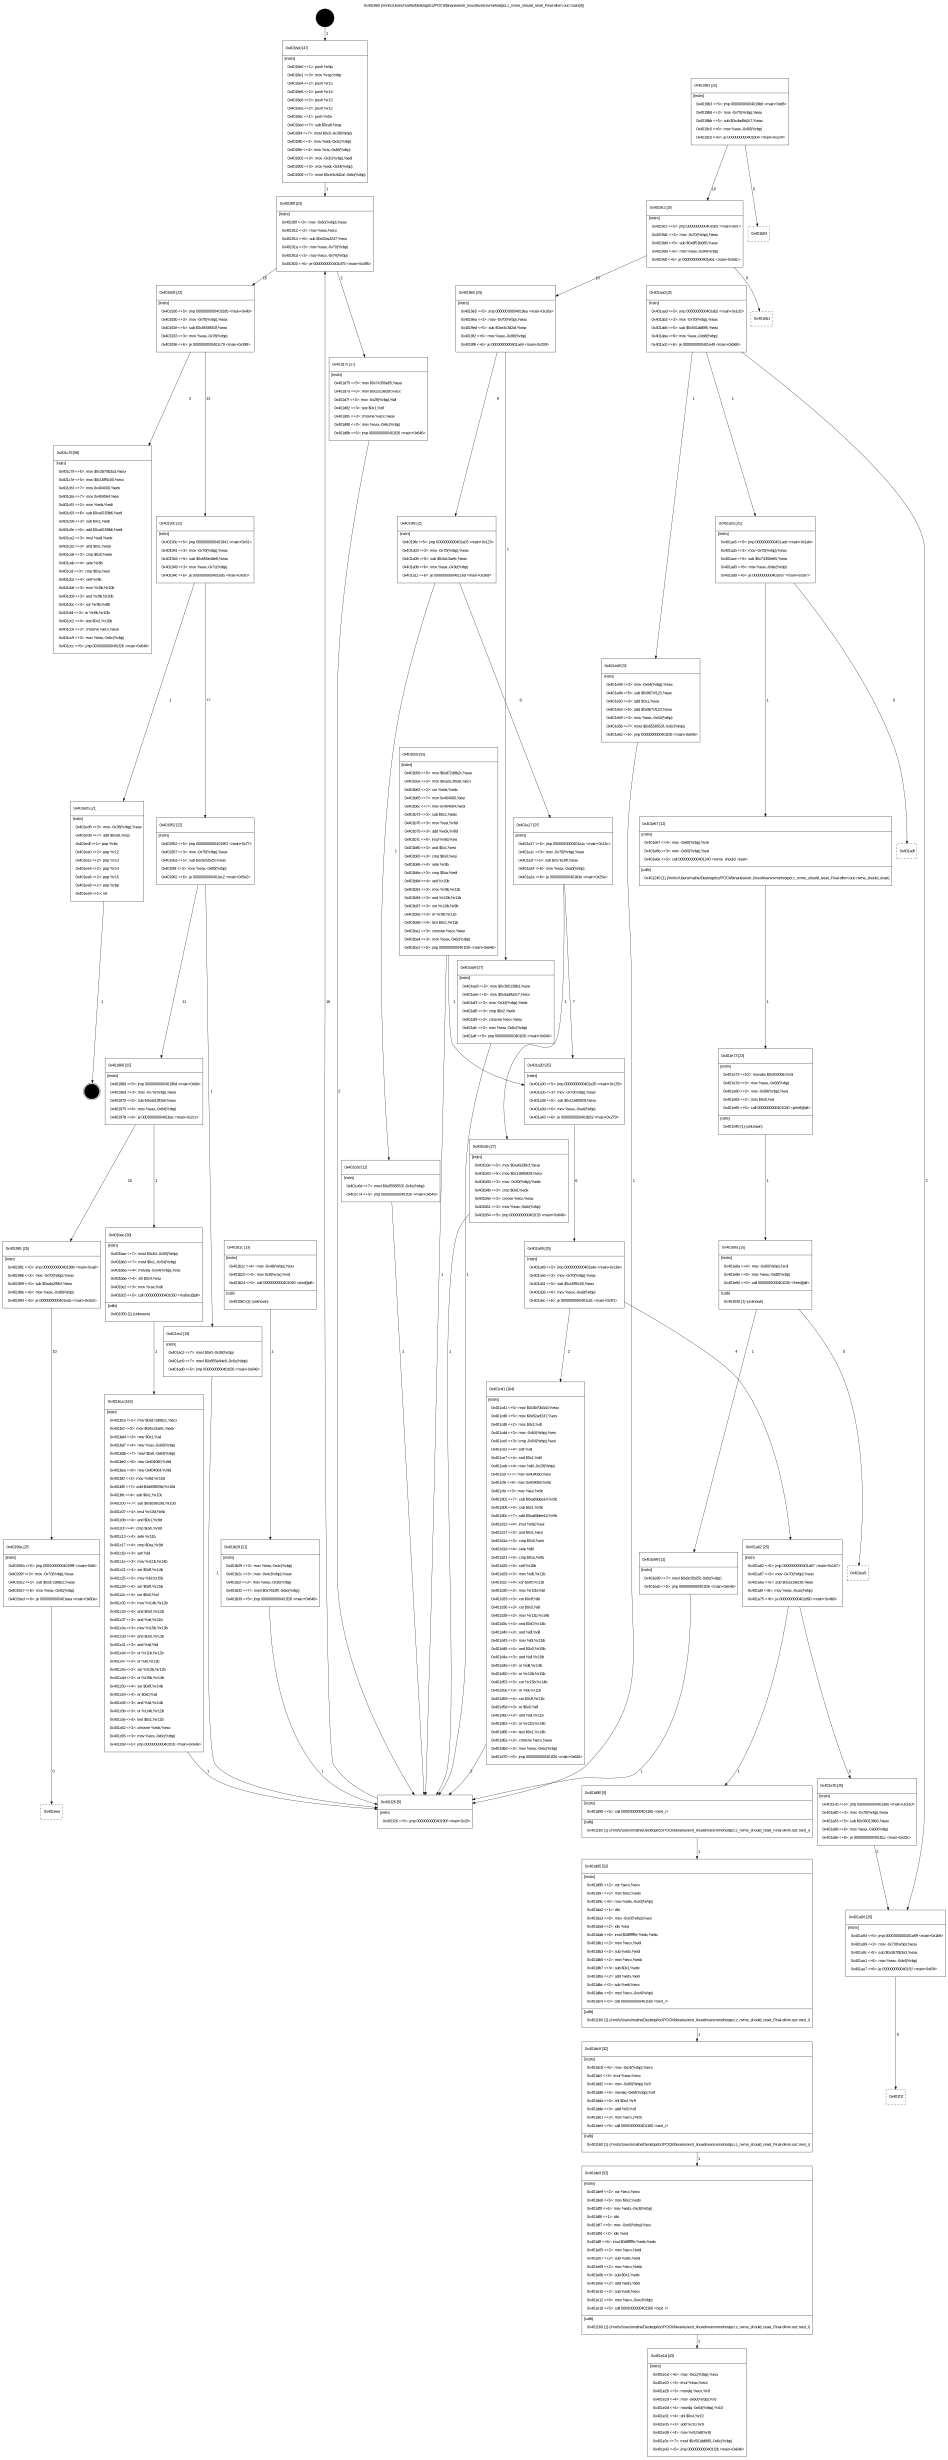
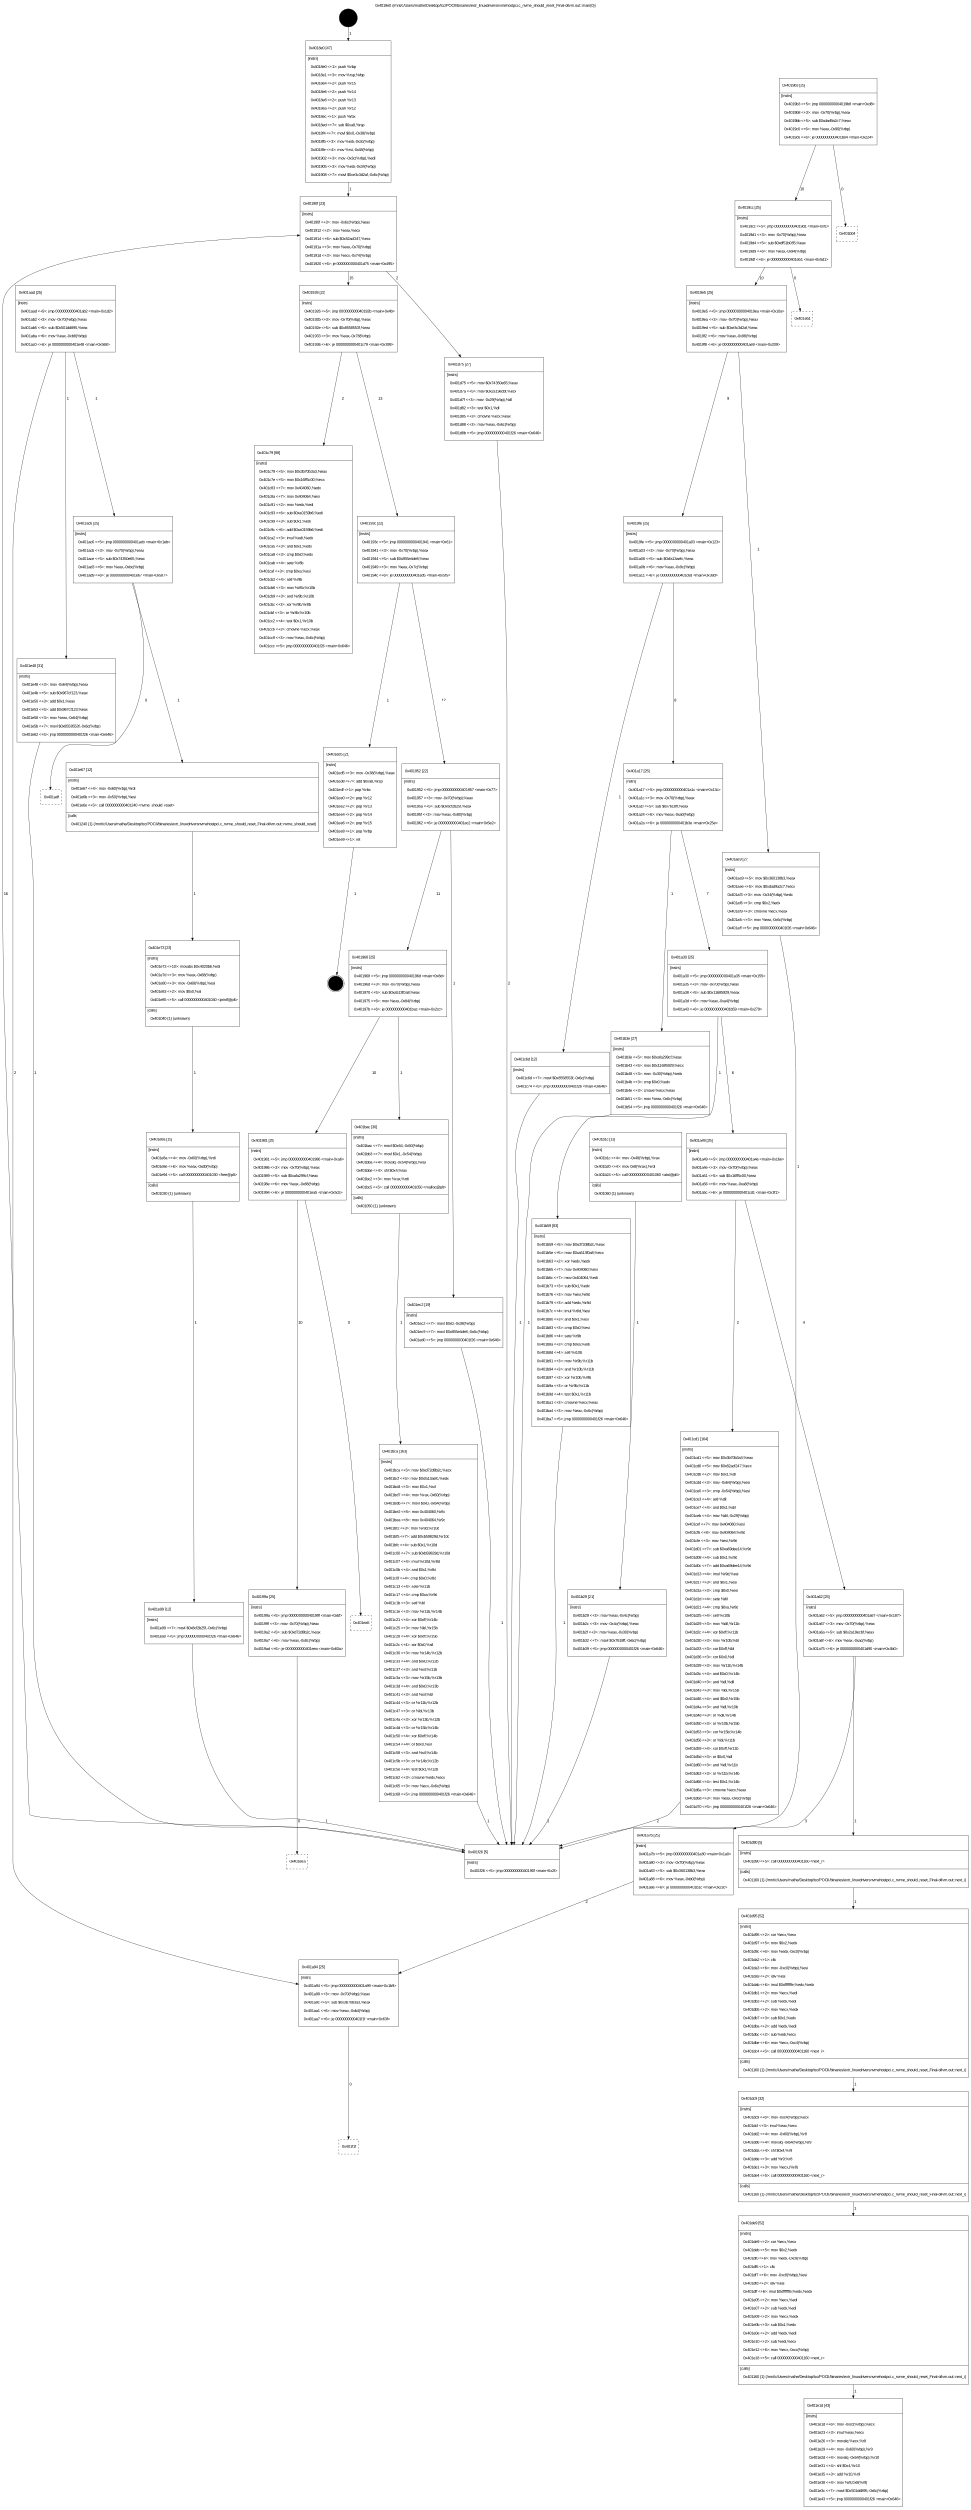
edge "0x401b59 [83]" -> "0x401a30 [25]": reversed
edge "0x401e8a [15]" -> "0x401ea5": now "0x401981 [25]" -> "0x401ea5"
